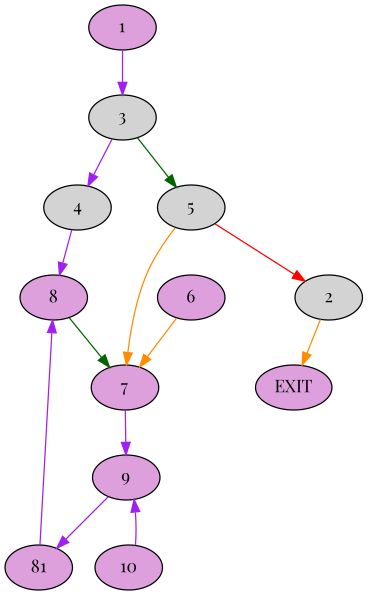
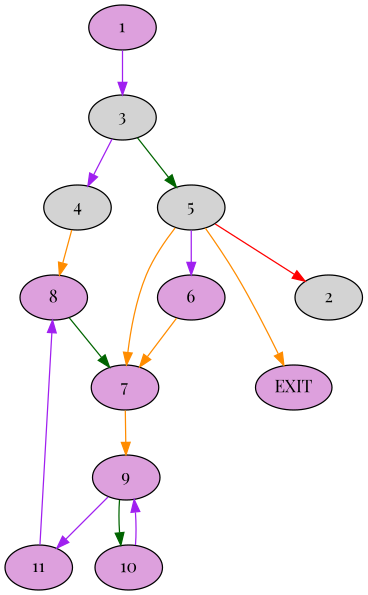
edge "4" -> "8": color purple -> darkorange
edge "5" -> "6": added
edge "2" -> "EXIT": now "5" -> "EXIT"
edge "7" -> "9": color purple -> darkorange
edge "9" -> "10": added
node "81": label "81" -> "11"
